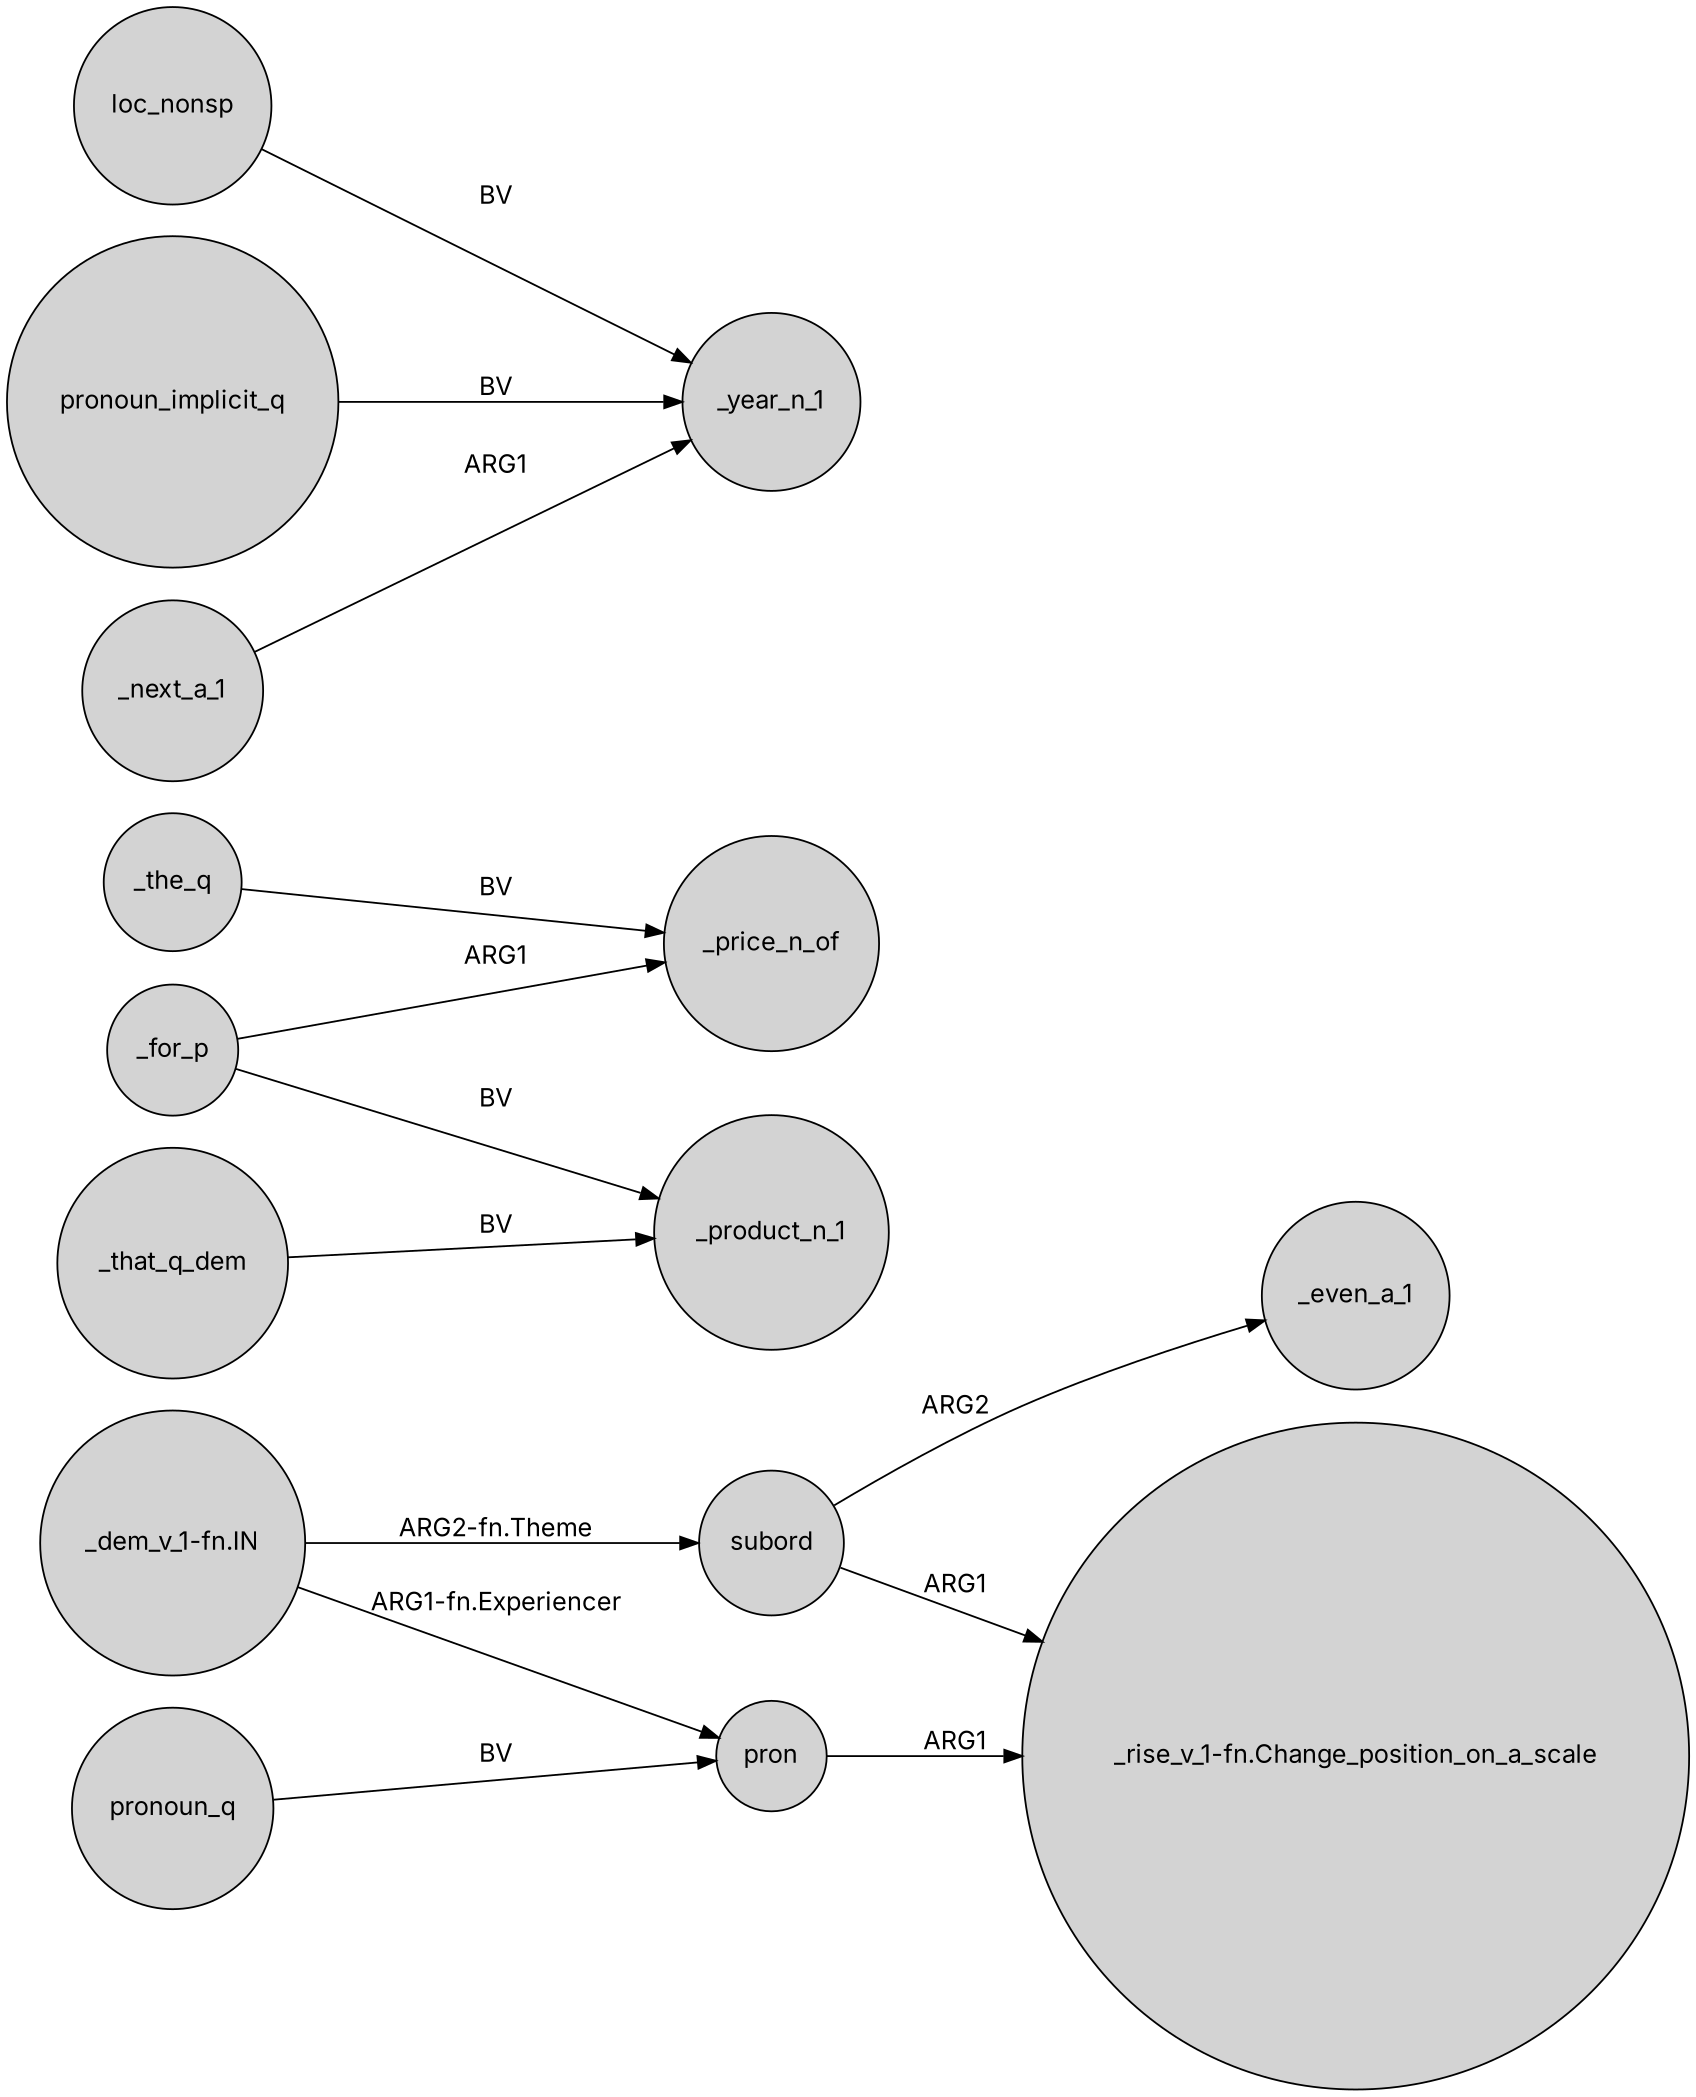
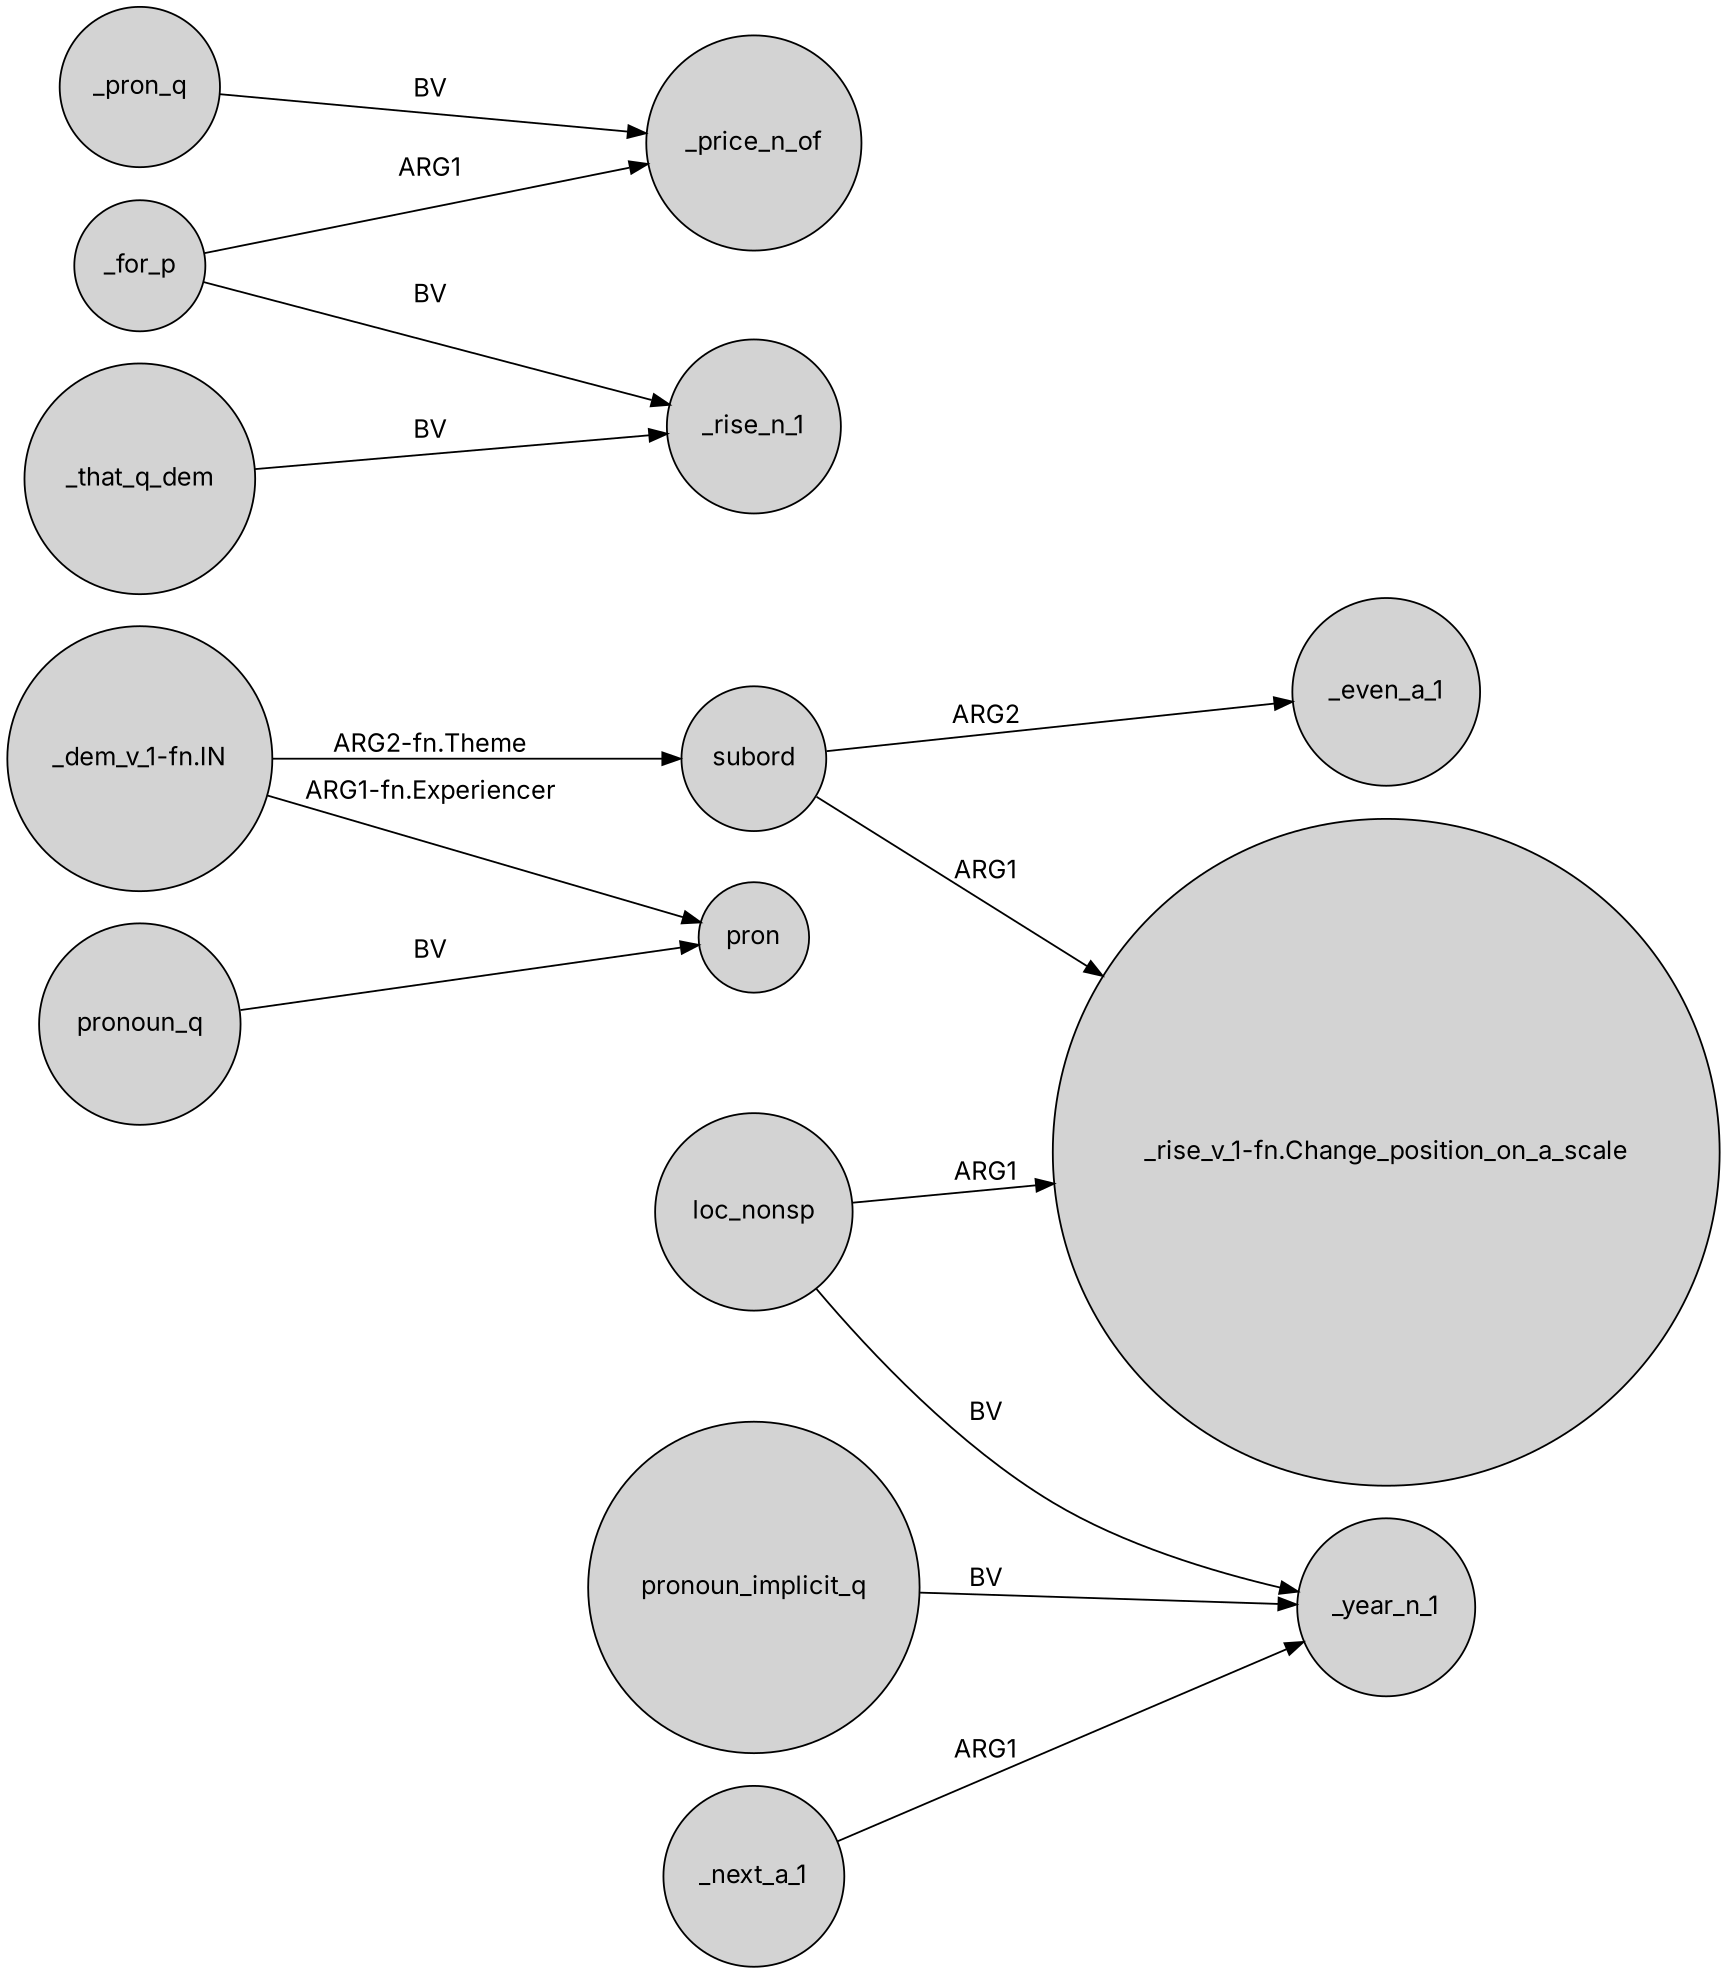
node "_the_q": label "_the_q" -> "_pron_q"
node "_product_n_1": label "_product_n_1" -> "_rise_n_1"
edge "pron" -> "_rise_v_1-fn.Change_position_on_a_scale": now "loc_nonsp" -> "_rise_v_1-fn.Change_position_on_a_scale"
